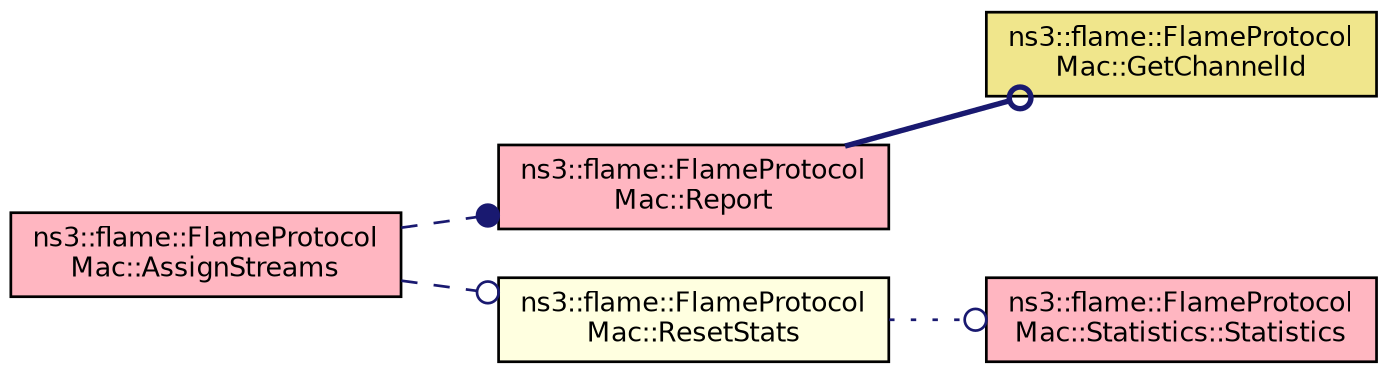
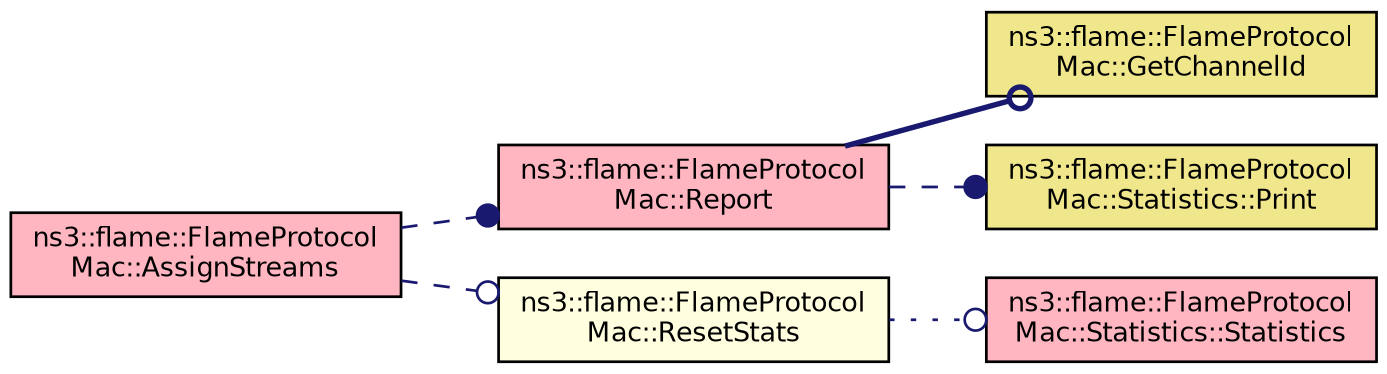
node "ns3::flame::FlameProtocol Mac::Statistics::Print": added
